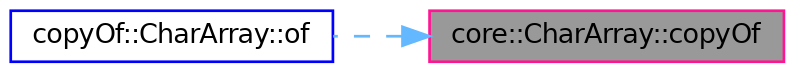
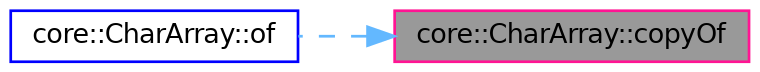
node "copyOf::CharArray::of": label "copyOf::CharArray::of" -> "core::CharArray::of"
